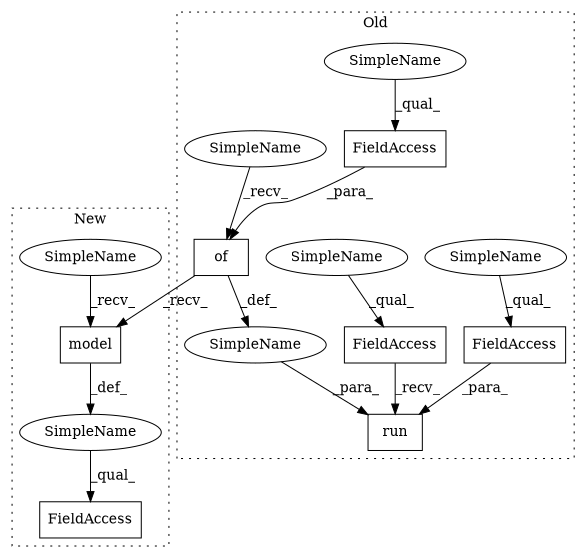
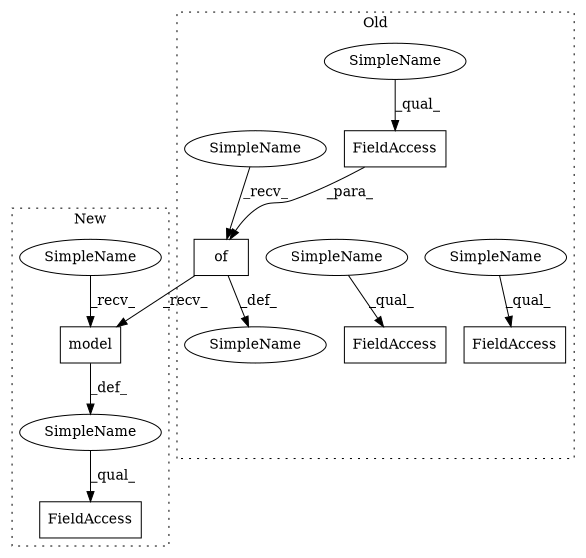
node "run": removed
